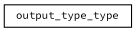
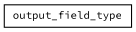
node "output_type_type": label "output_type_type" -> "output_field_type"
